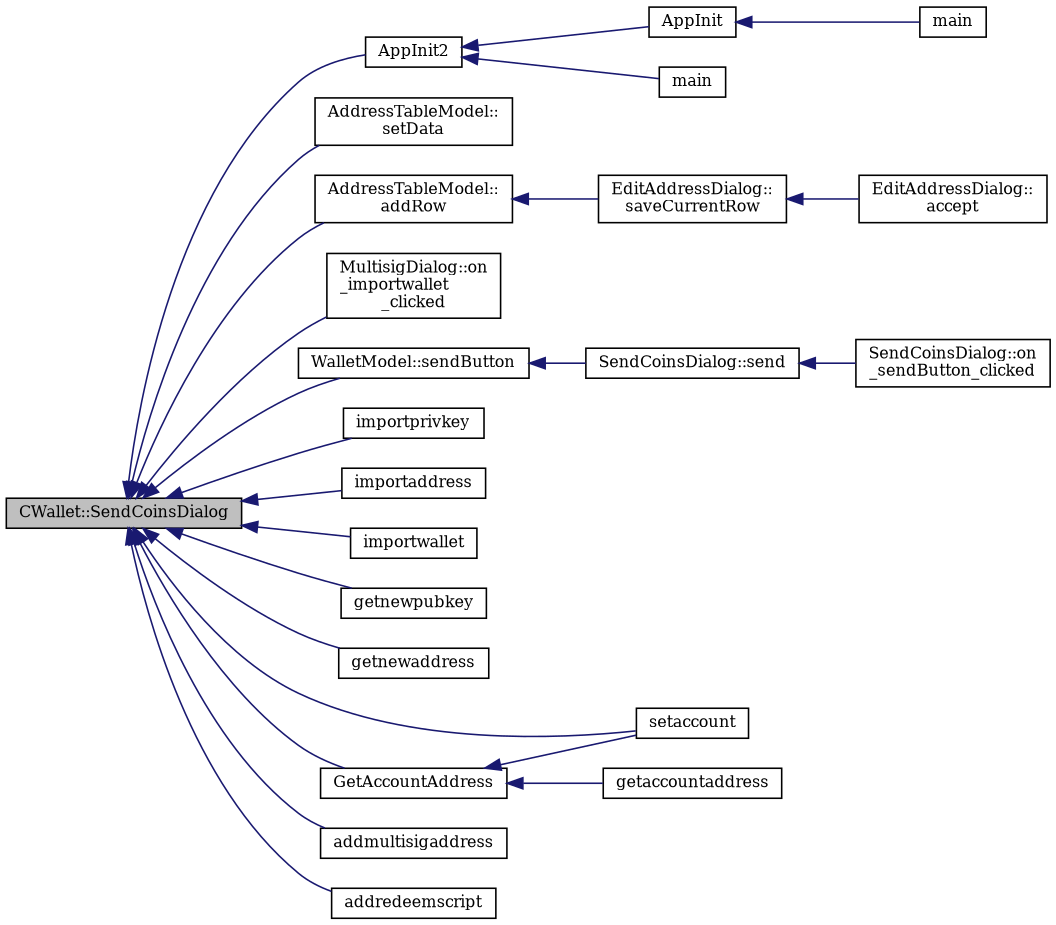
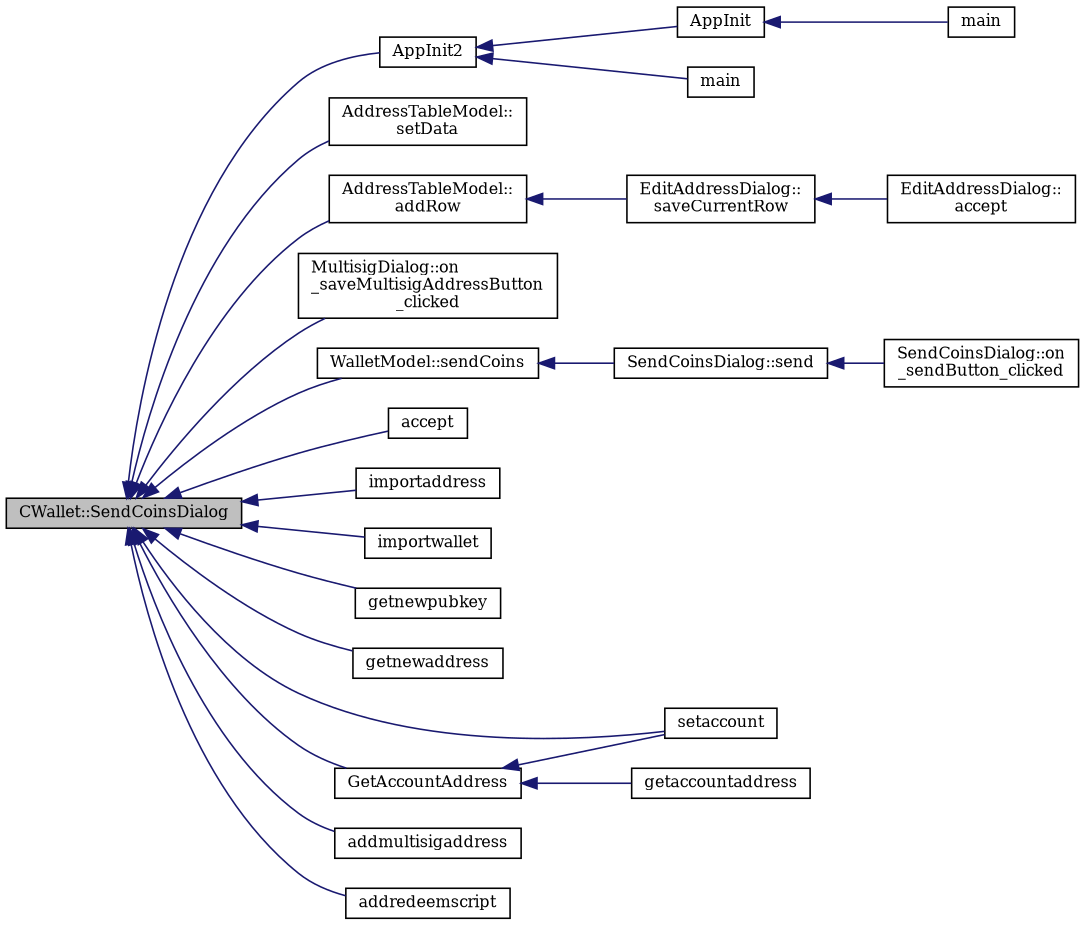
node "MultisigDialog::on _importwallet _clicked": label "MultisigDialog::on _importwallet _clicked" -> "MultisigDialog::on _saveMultisigAddressButton _clicked"
node "WalletModel::sendButton": label "WalletModel::sendButton" -> "WalletModel::sendCoins"
node "importprivkey": label "importprivkey" -> "accept"
